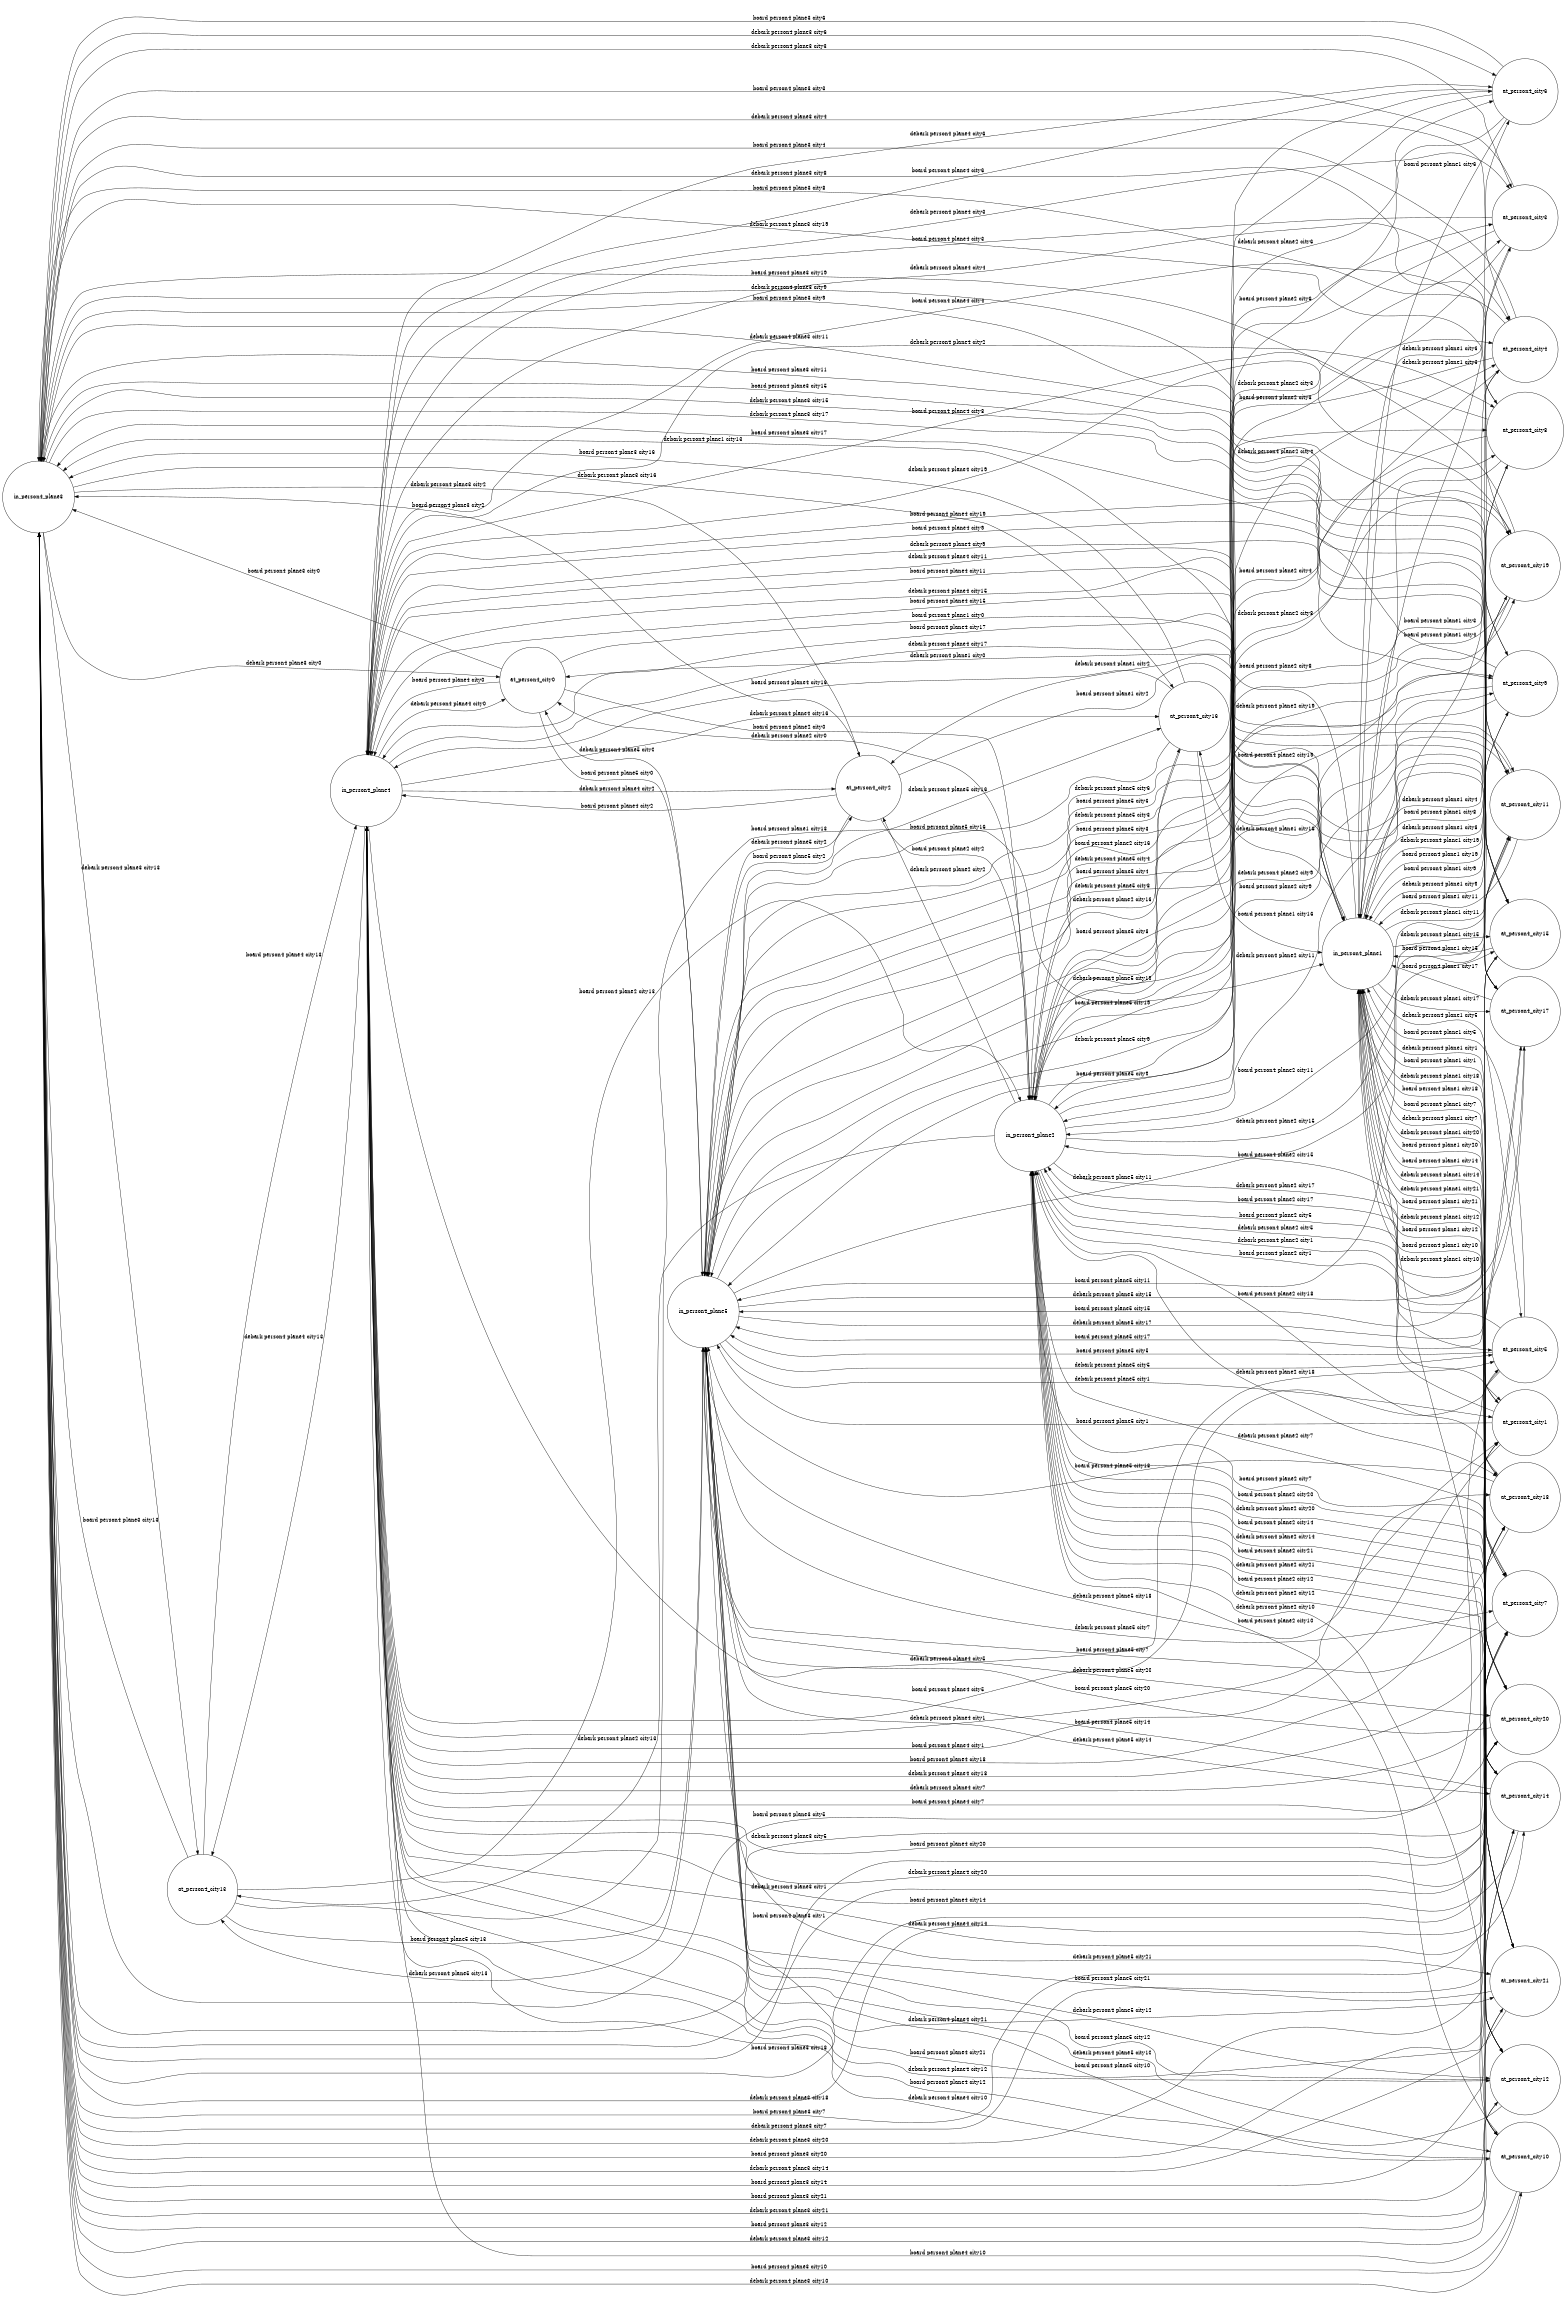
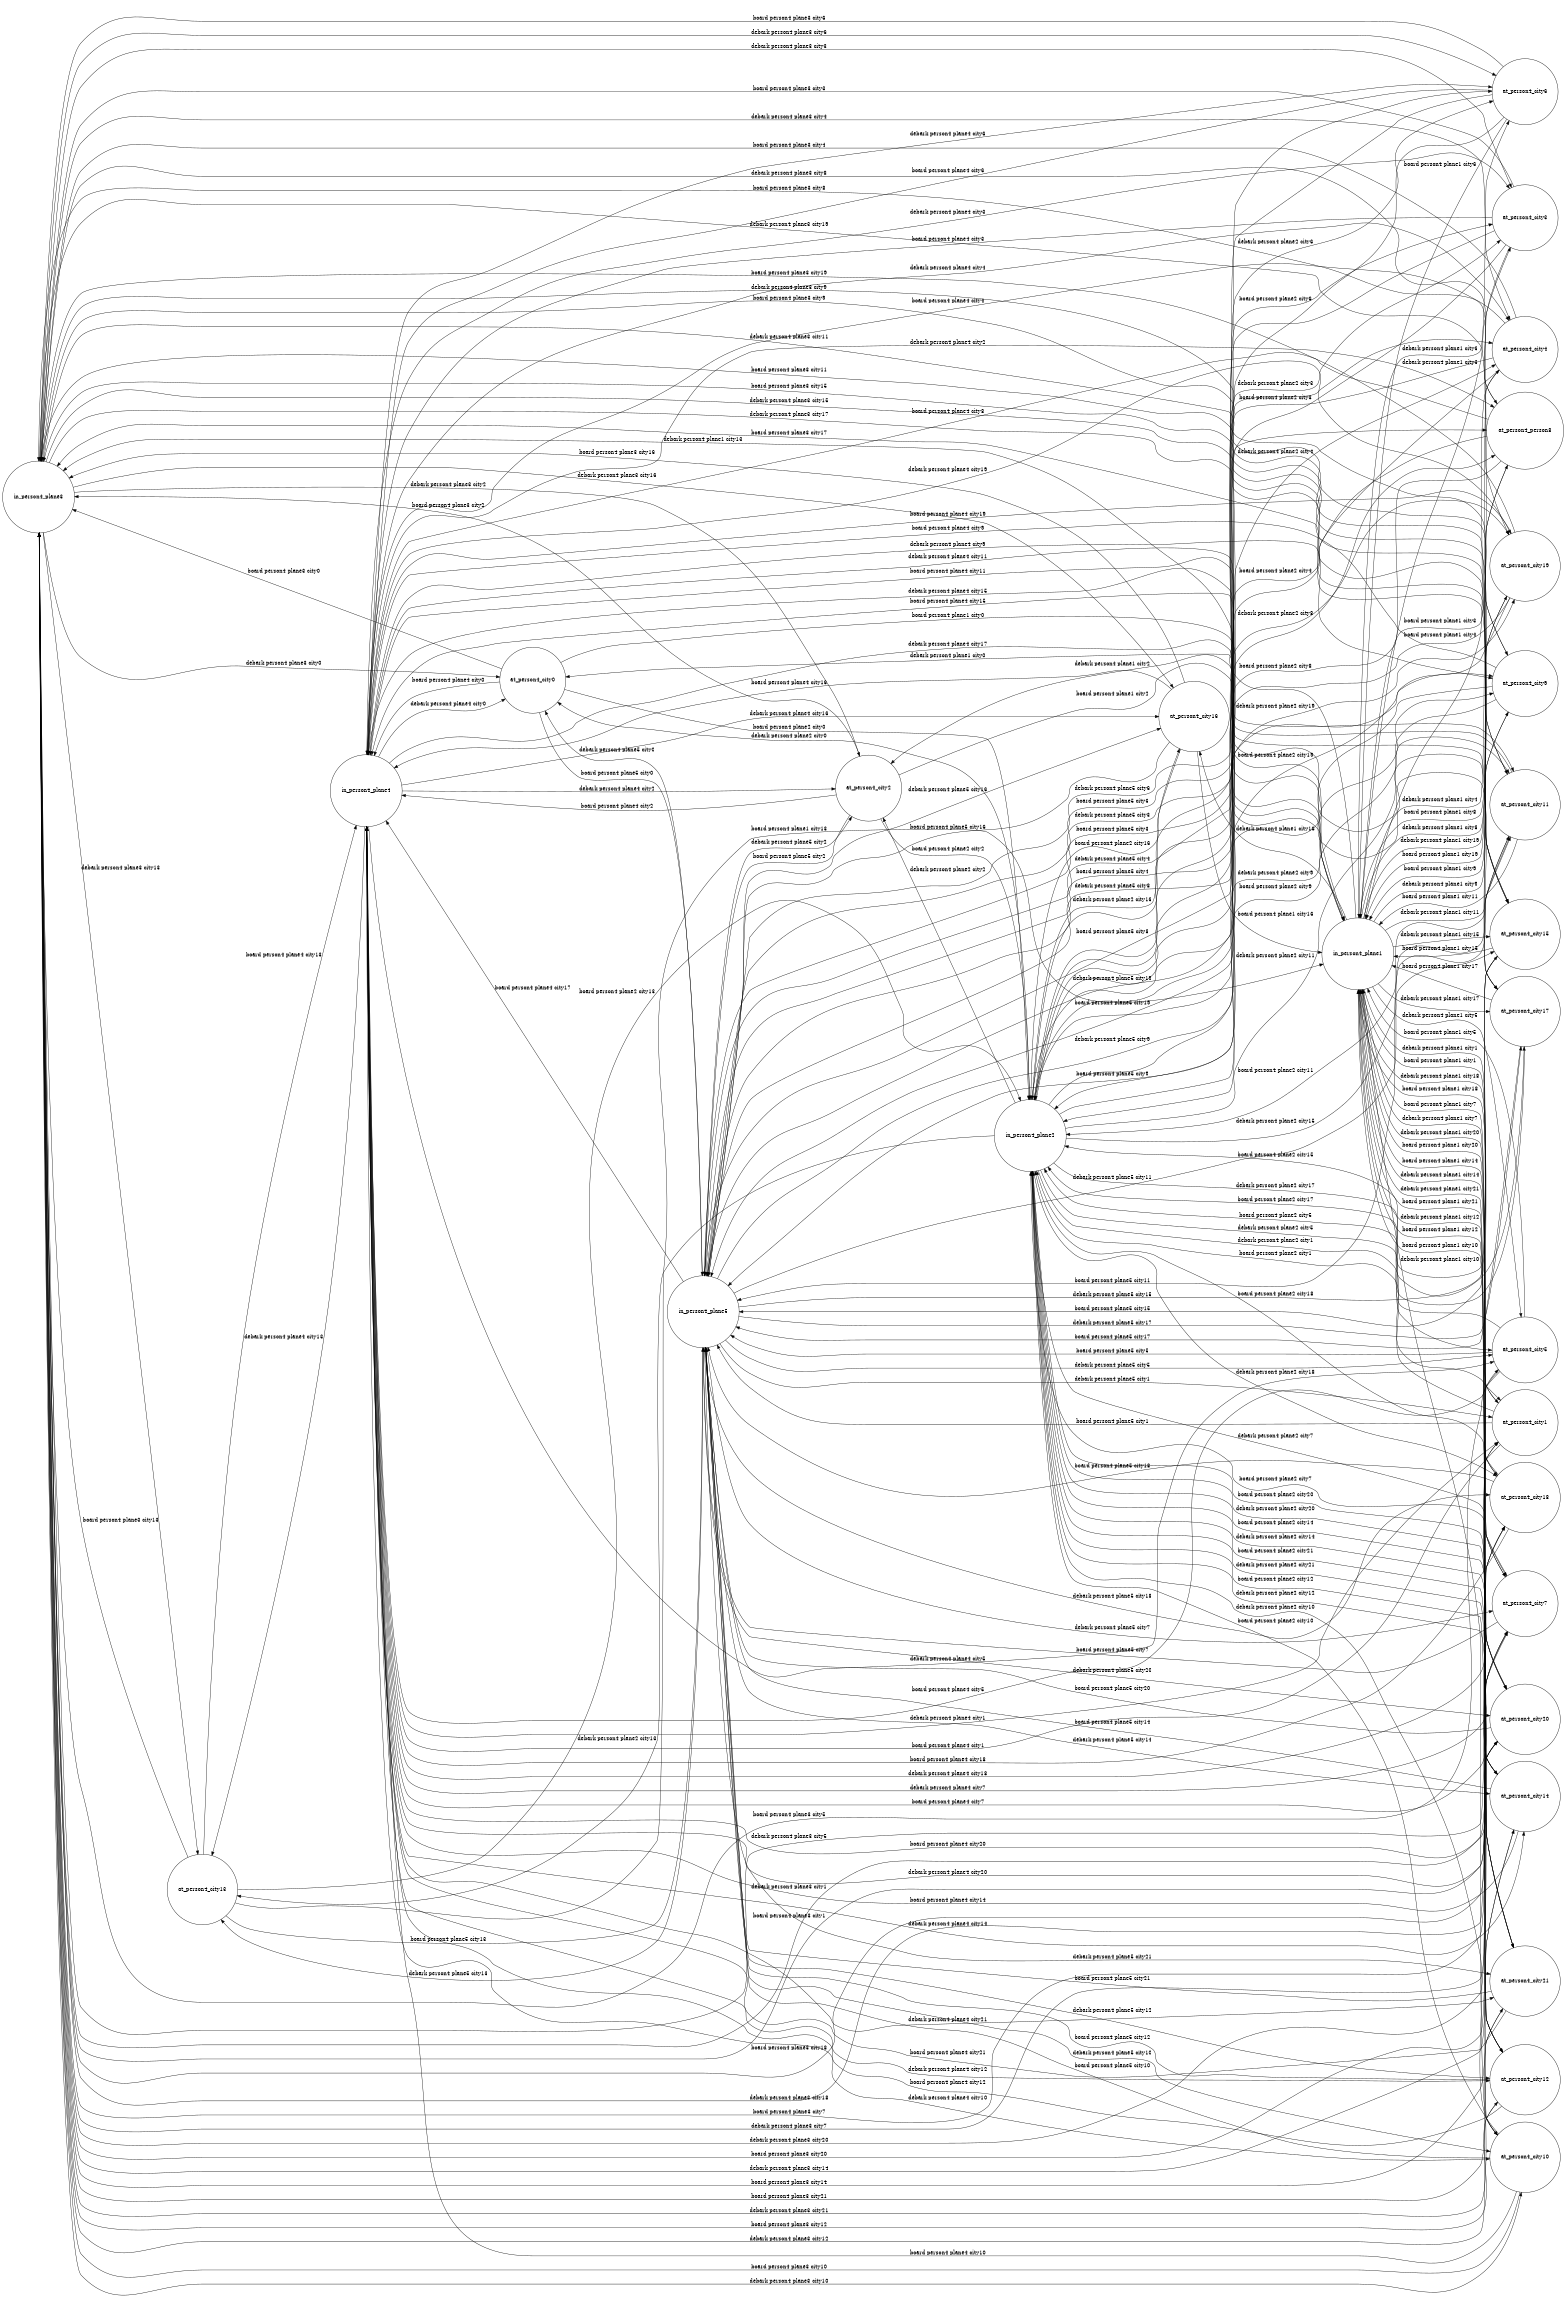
node "at_person4_city8": label "at_person4_city8" -> "at_person4_person8"
edge "at_person4_city17" -> "in_person4_plane4": now "in_person4_plane5" -> "in_person4_plane4"
